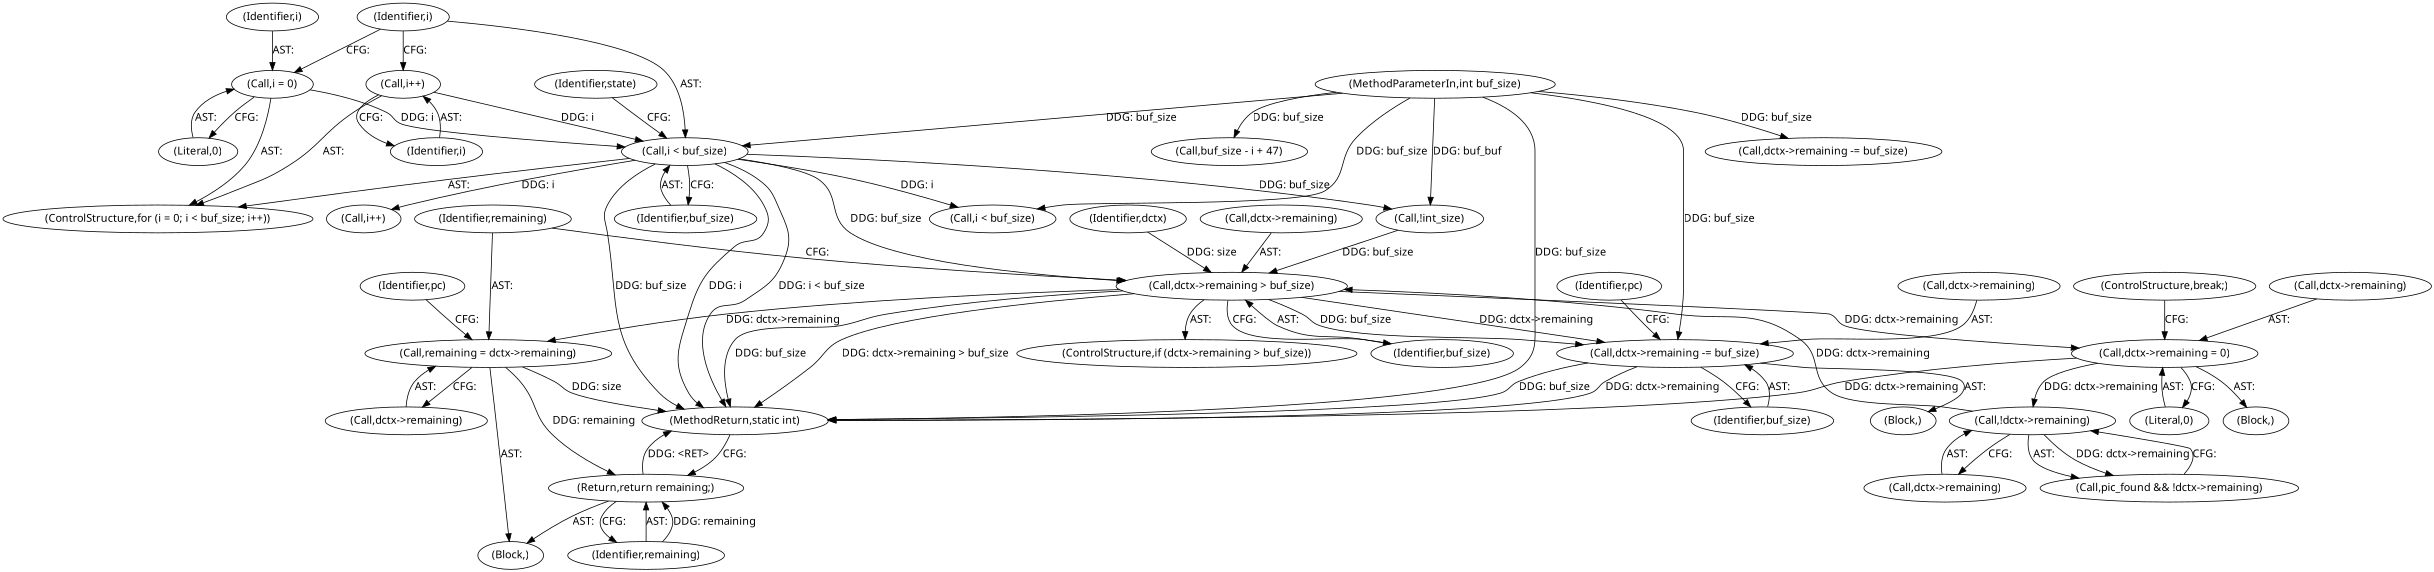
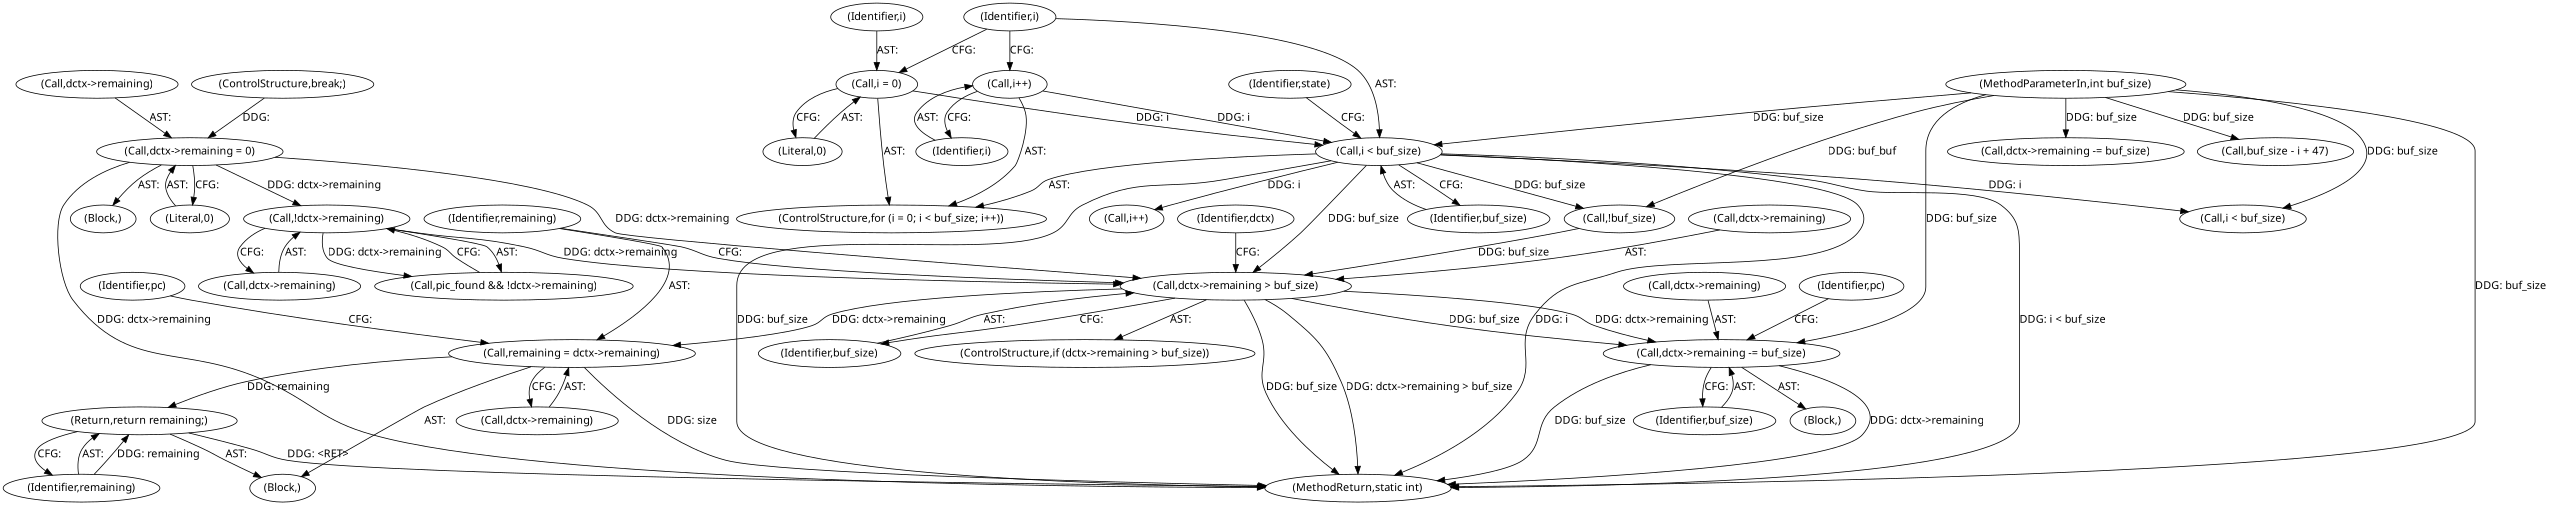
node "(Call,!int_size)": label "(Call,!int_size)" -> "(Call,!buf_size)"
edge "(Identifier,dctx)" -> "(Call,dctx->remaining > buf_size)": label "DDG: size" -> "CFG: "
edge "(Call,dctx->remaining > buf_size)" -> "(Call,dctx->remaining = 0)": reversed
edge "(ControlStructure,break;)" -> "(Call,dctx->remaining = 0)": label "CFG: " -> "DDG: "
edge "(MethodReturn,static int)" -> "(Return,return remaining;)": removed, label "CFG:"
